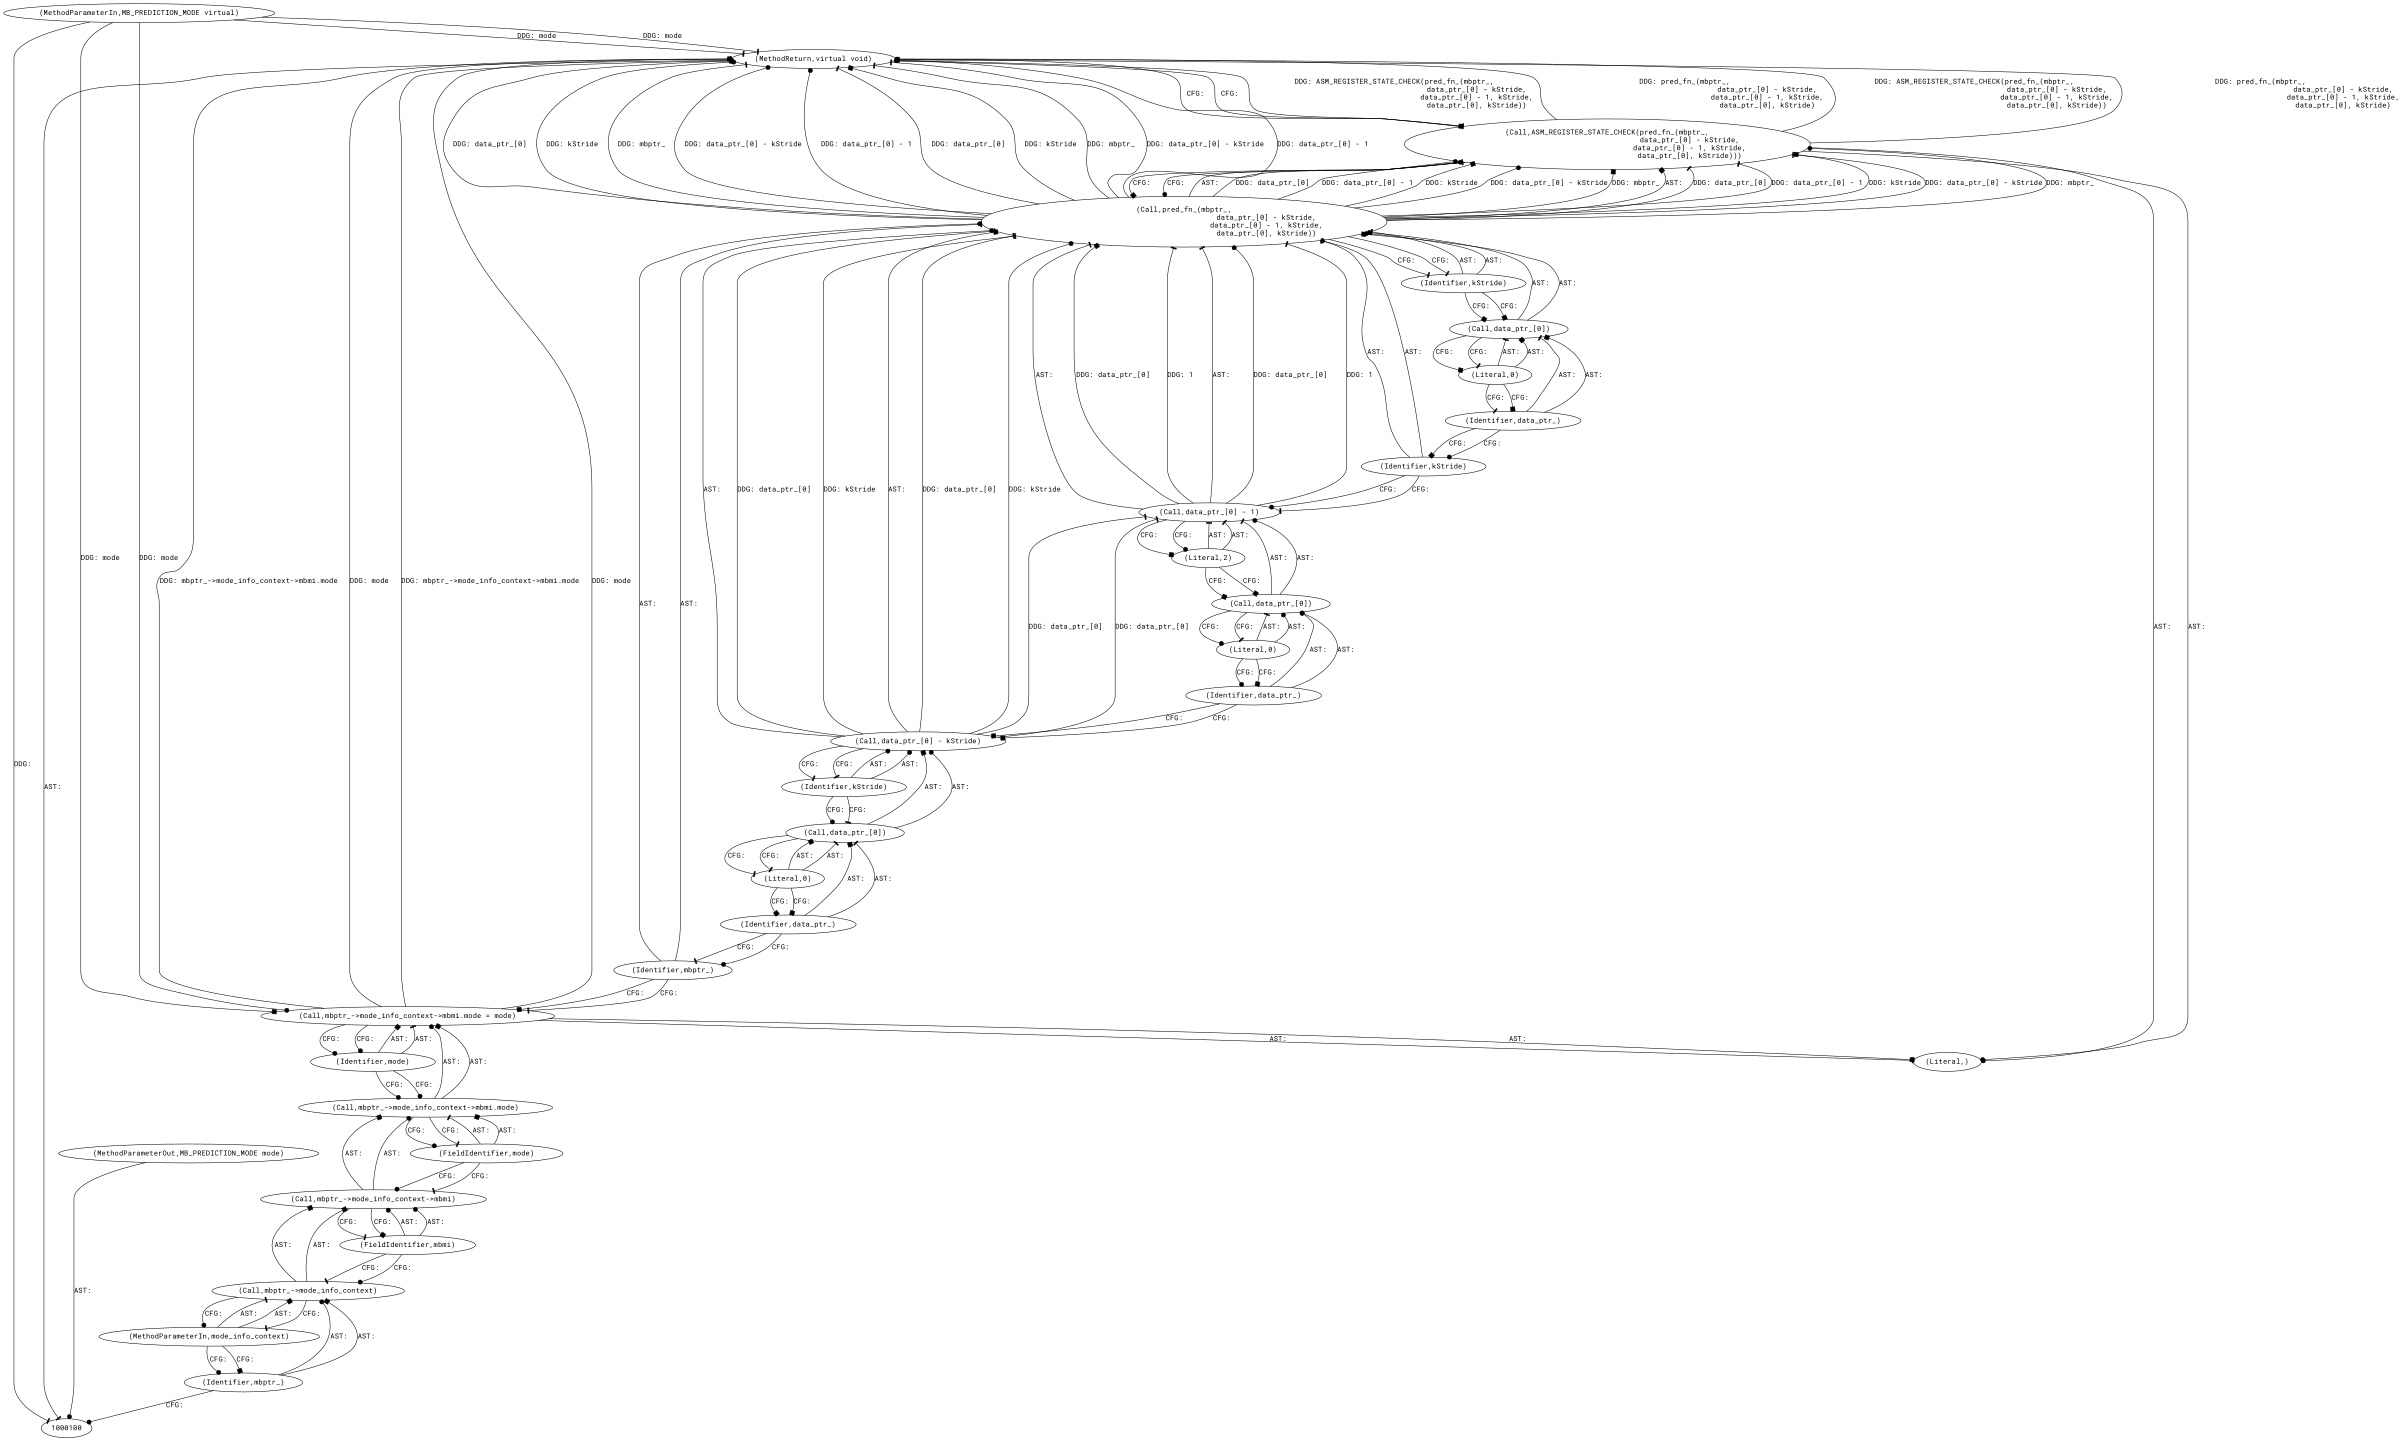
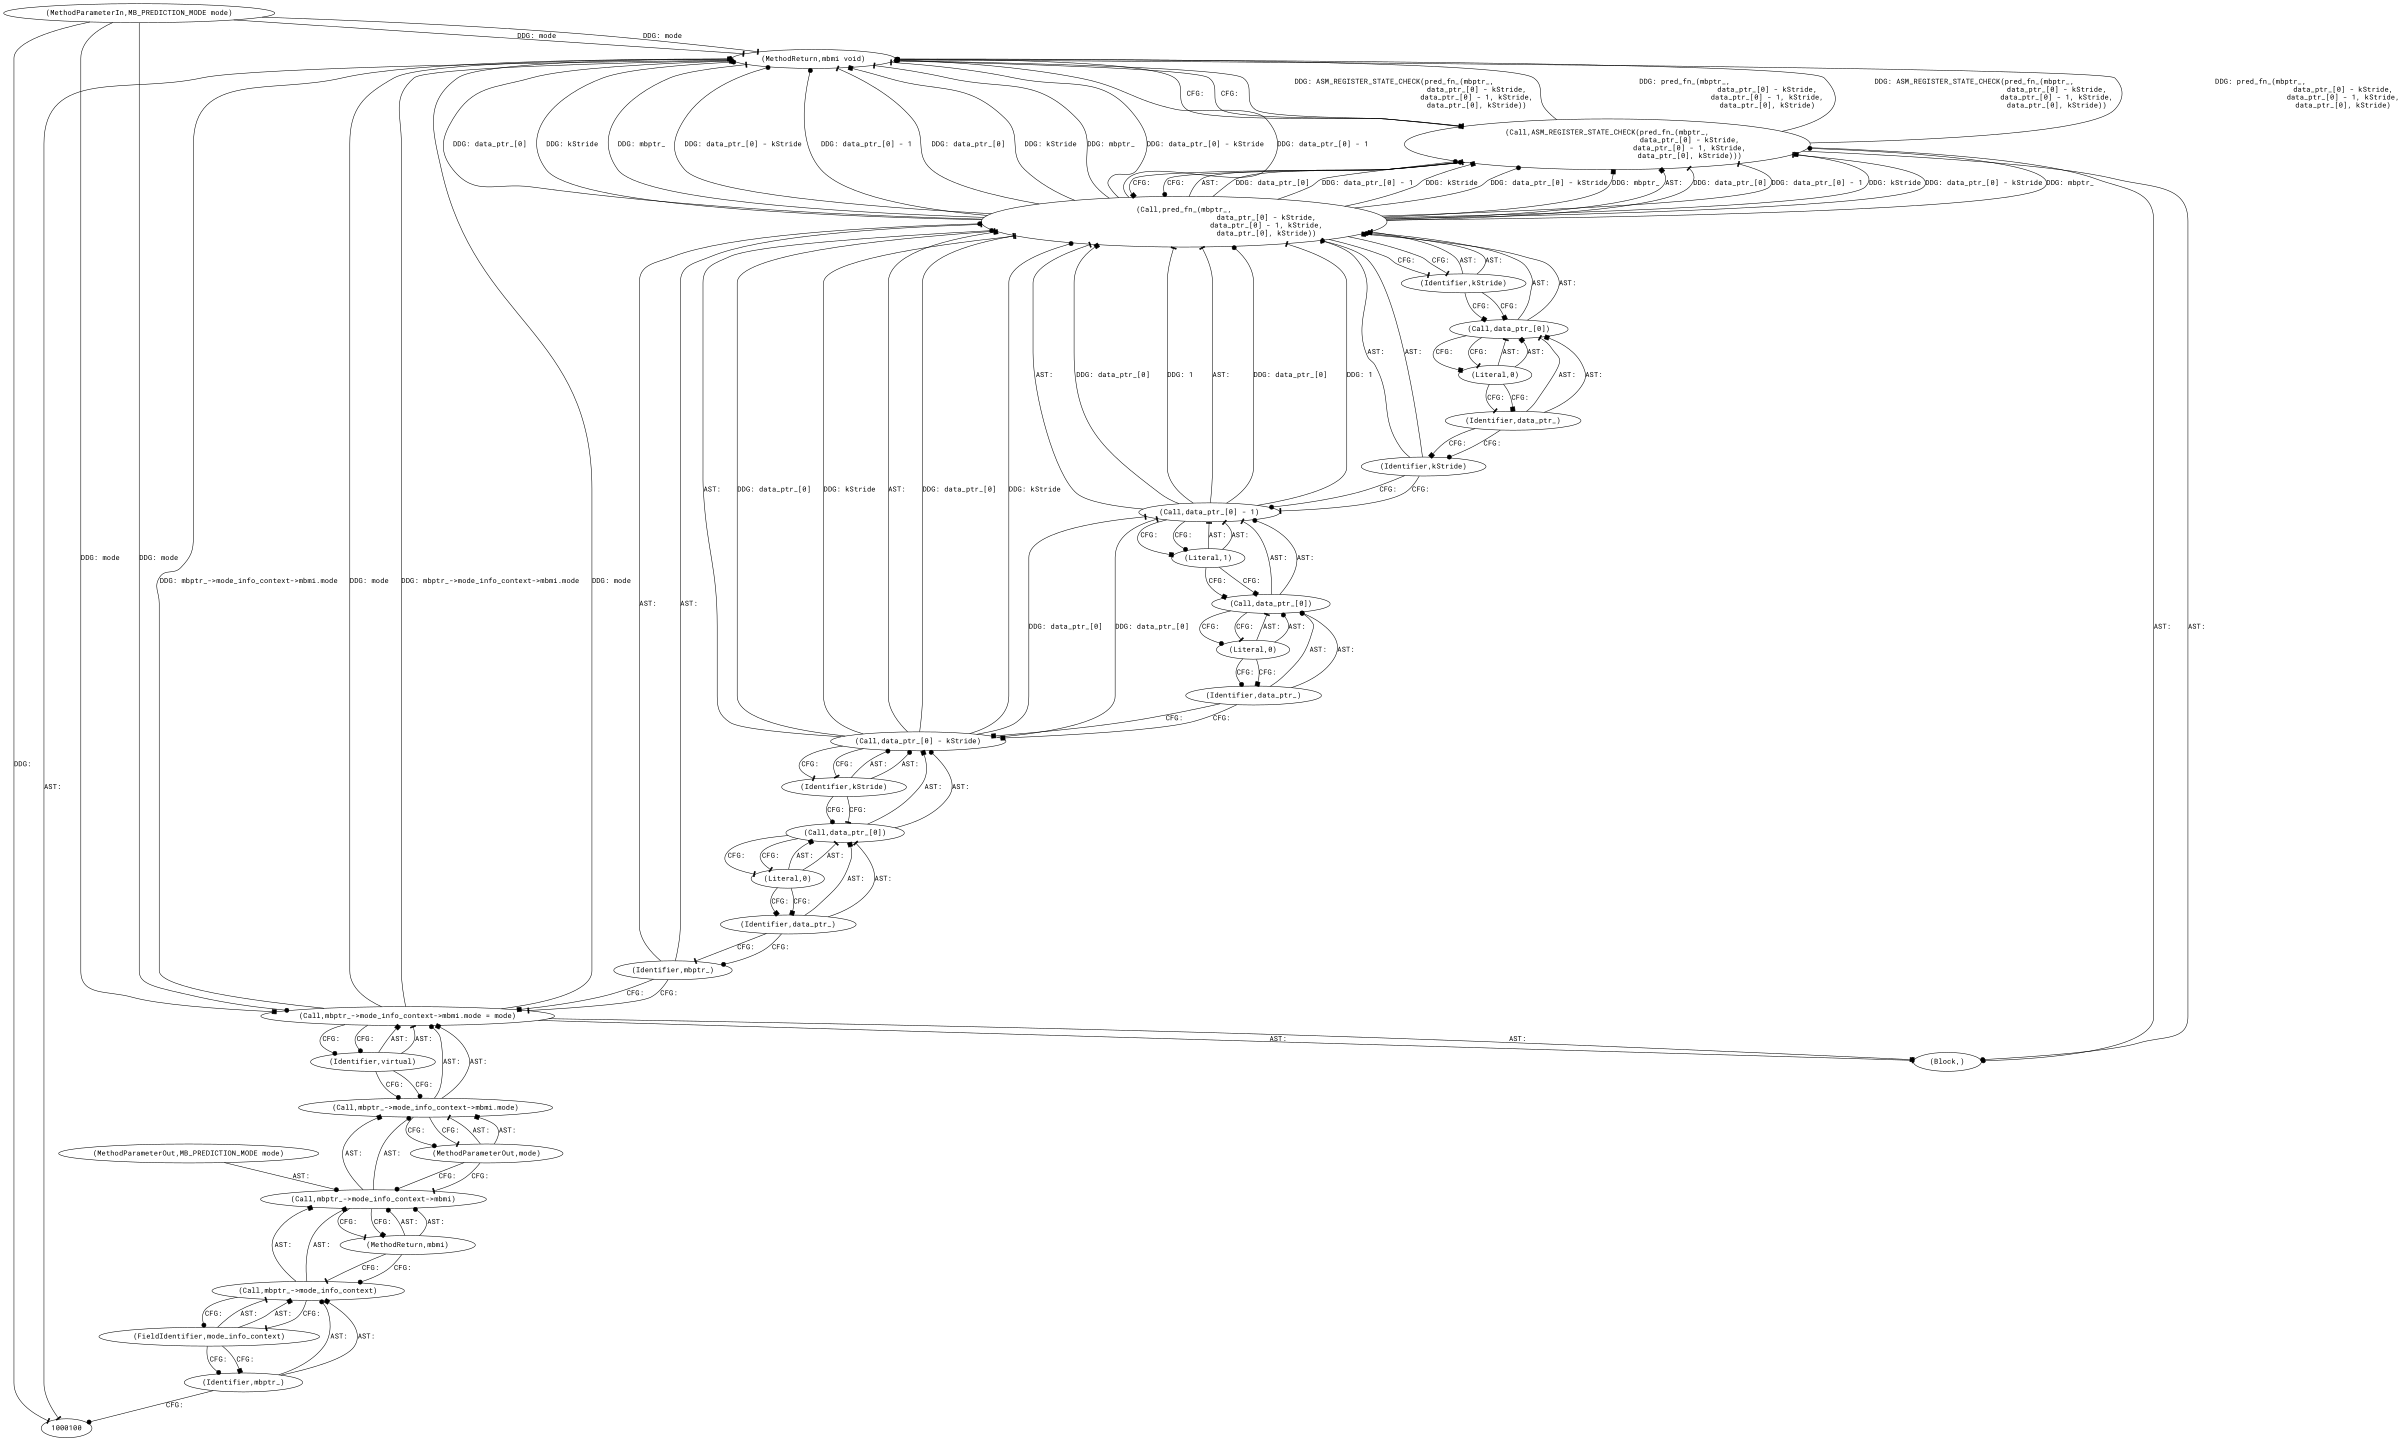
node "(MethodParameterIn,MB_PREDICTION_MODE virtual)": label "(MethodParameterIn,MB_PREDICTION_MODE virtual)" -> "(MethodParameterIn,MB_PREDICTION_MODE mode)"
node "(MethodReturn,virtual void)": label "(MethodReturn,virtual void)" -> "(MethodReturn,mbmi void)"
node "(Literal,2)": label "(Literal,2)" -> "(Literal,1)"
node "(Identifier,mode)": label "(Identifier,mode)" -> "(Identifier,virtual)"
node "(Literal,)": label "(Literal,)" -> "(Block,)"
node "(FieldIdentifier,mode)": label "(FieldIdentifier,mode)" -> "(MethodParameterOut,mode)"
node "(FieldIdentifier,mbmi)": label "(FieldIdentifier,mbmi)" -> "(MethodReturn,mbmi)"
edge "(MethodParameterOut,MB_PREDICTION_MODE mode)" -> "1000100": now "(MethodParameterOut,MB_PREDICTION_MODE mode)" -> "(Call,mbptr_->mode_info_context->mbmi)"
node "(MethodParameterIn,mode_info_context)": label "(MethodParameterIn,mode_info_context)" -> "(FieldIdentifier,mode_info_context)"
